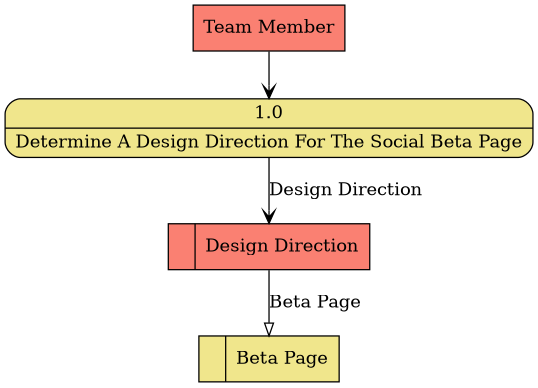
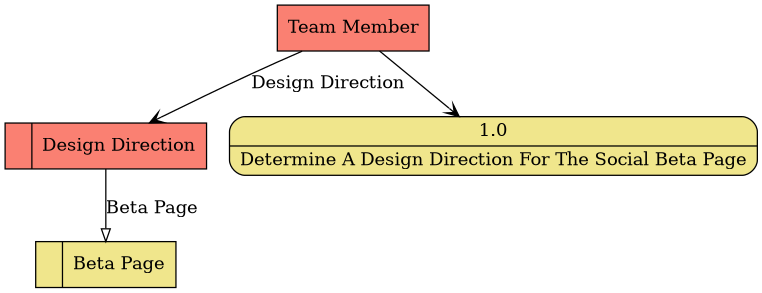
edge "1.0" -> "Design Direction": now "Team Member" -> "Design Direction"
